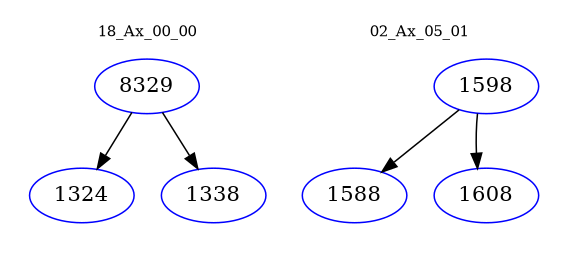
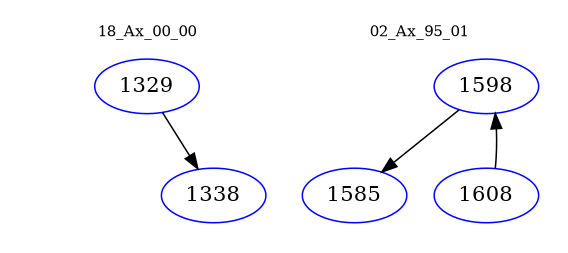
cluster "02_Ax_05_01": label "02_Ax_05_01" -> "02_Ax_95_01"
node "8329": label "8329" -> "1329"
edge "1598" -> "1608": reversed
node "1324": removed
node "1588": label "1588" -> "1585"
